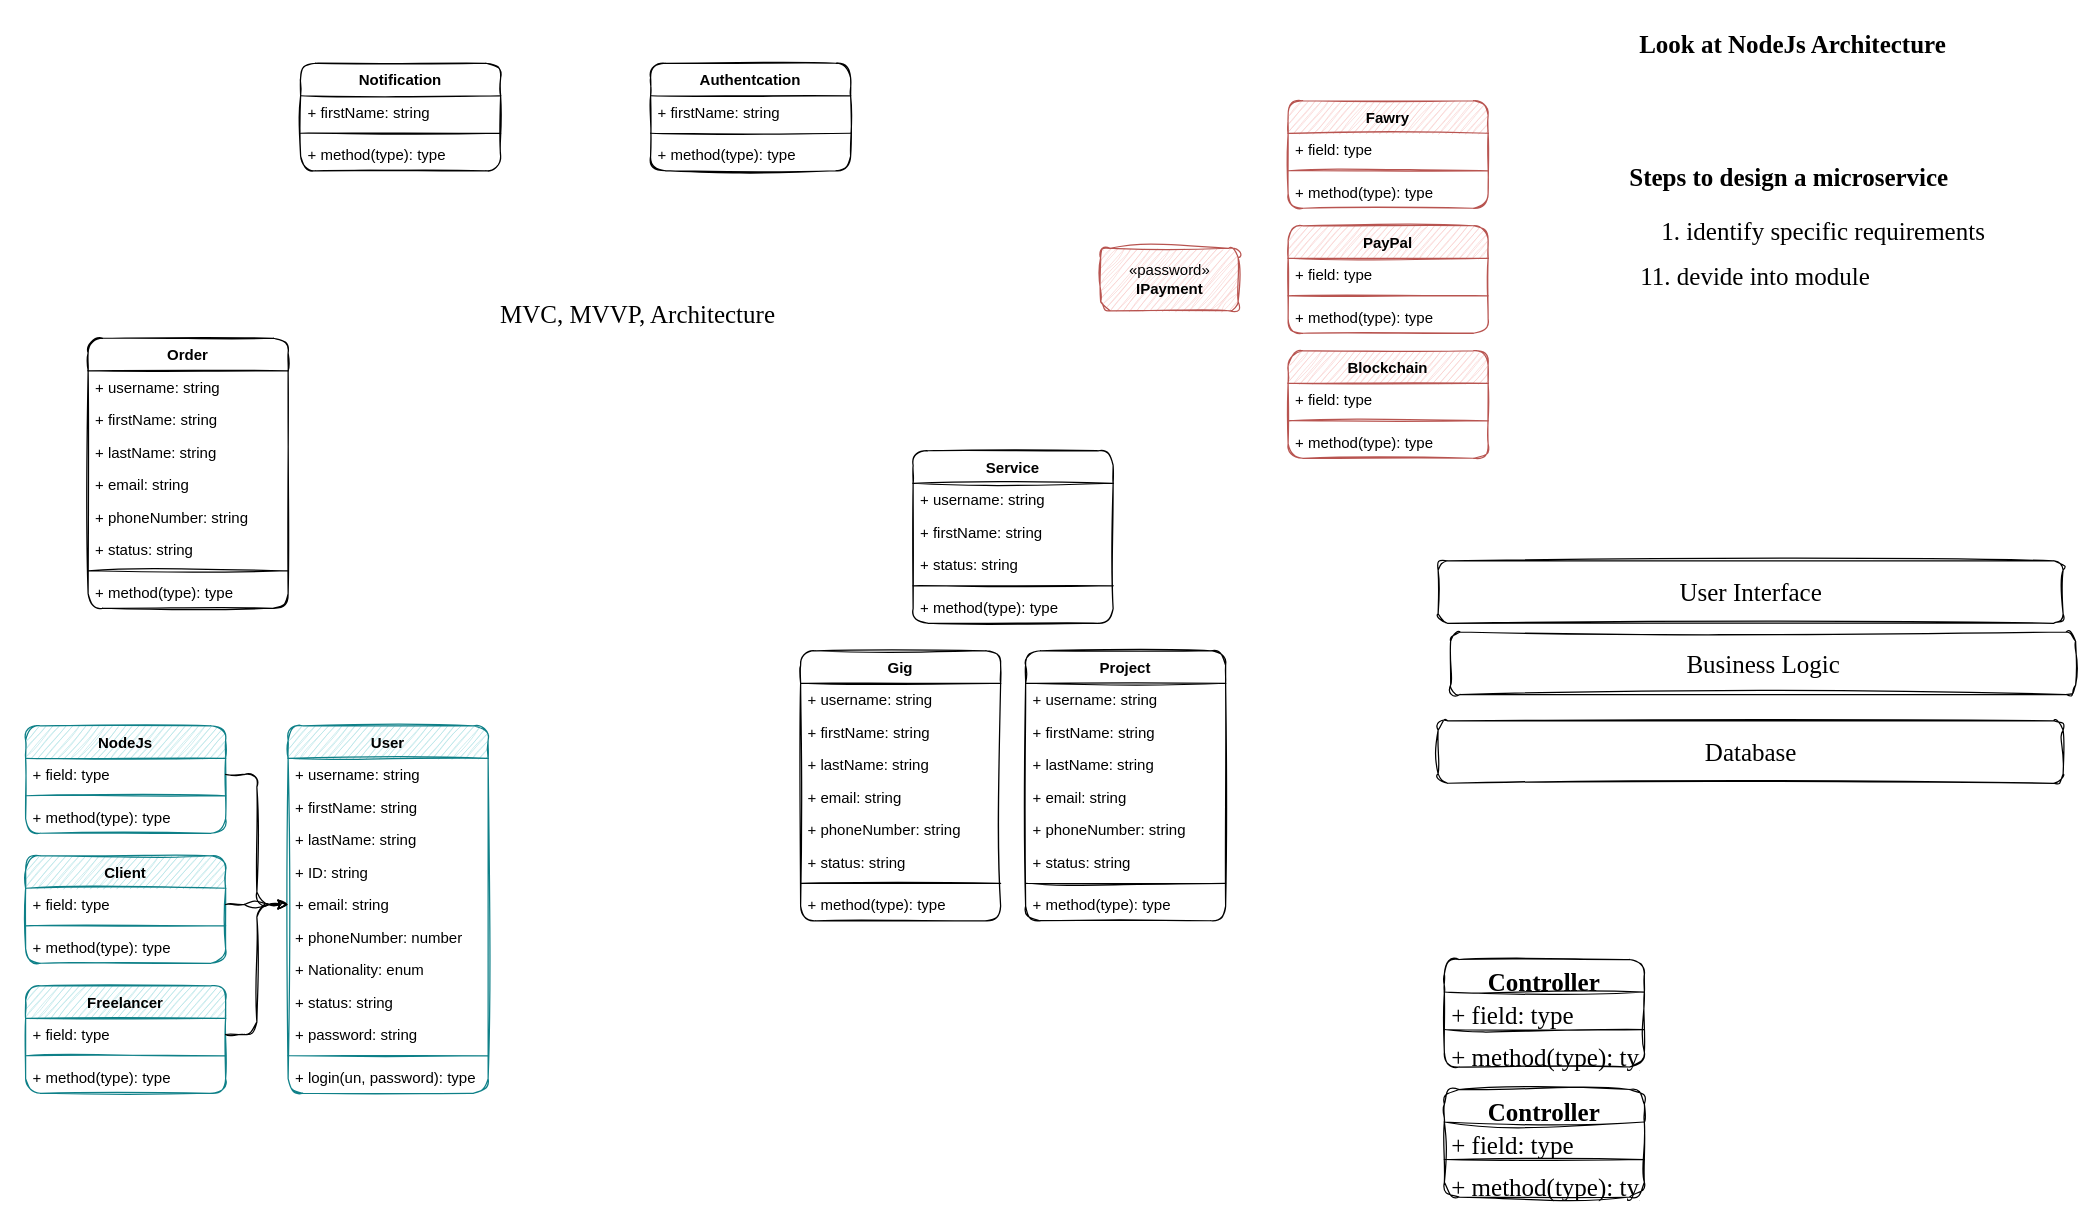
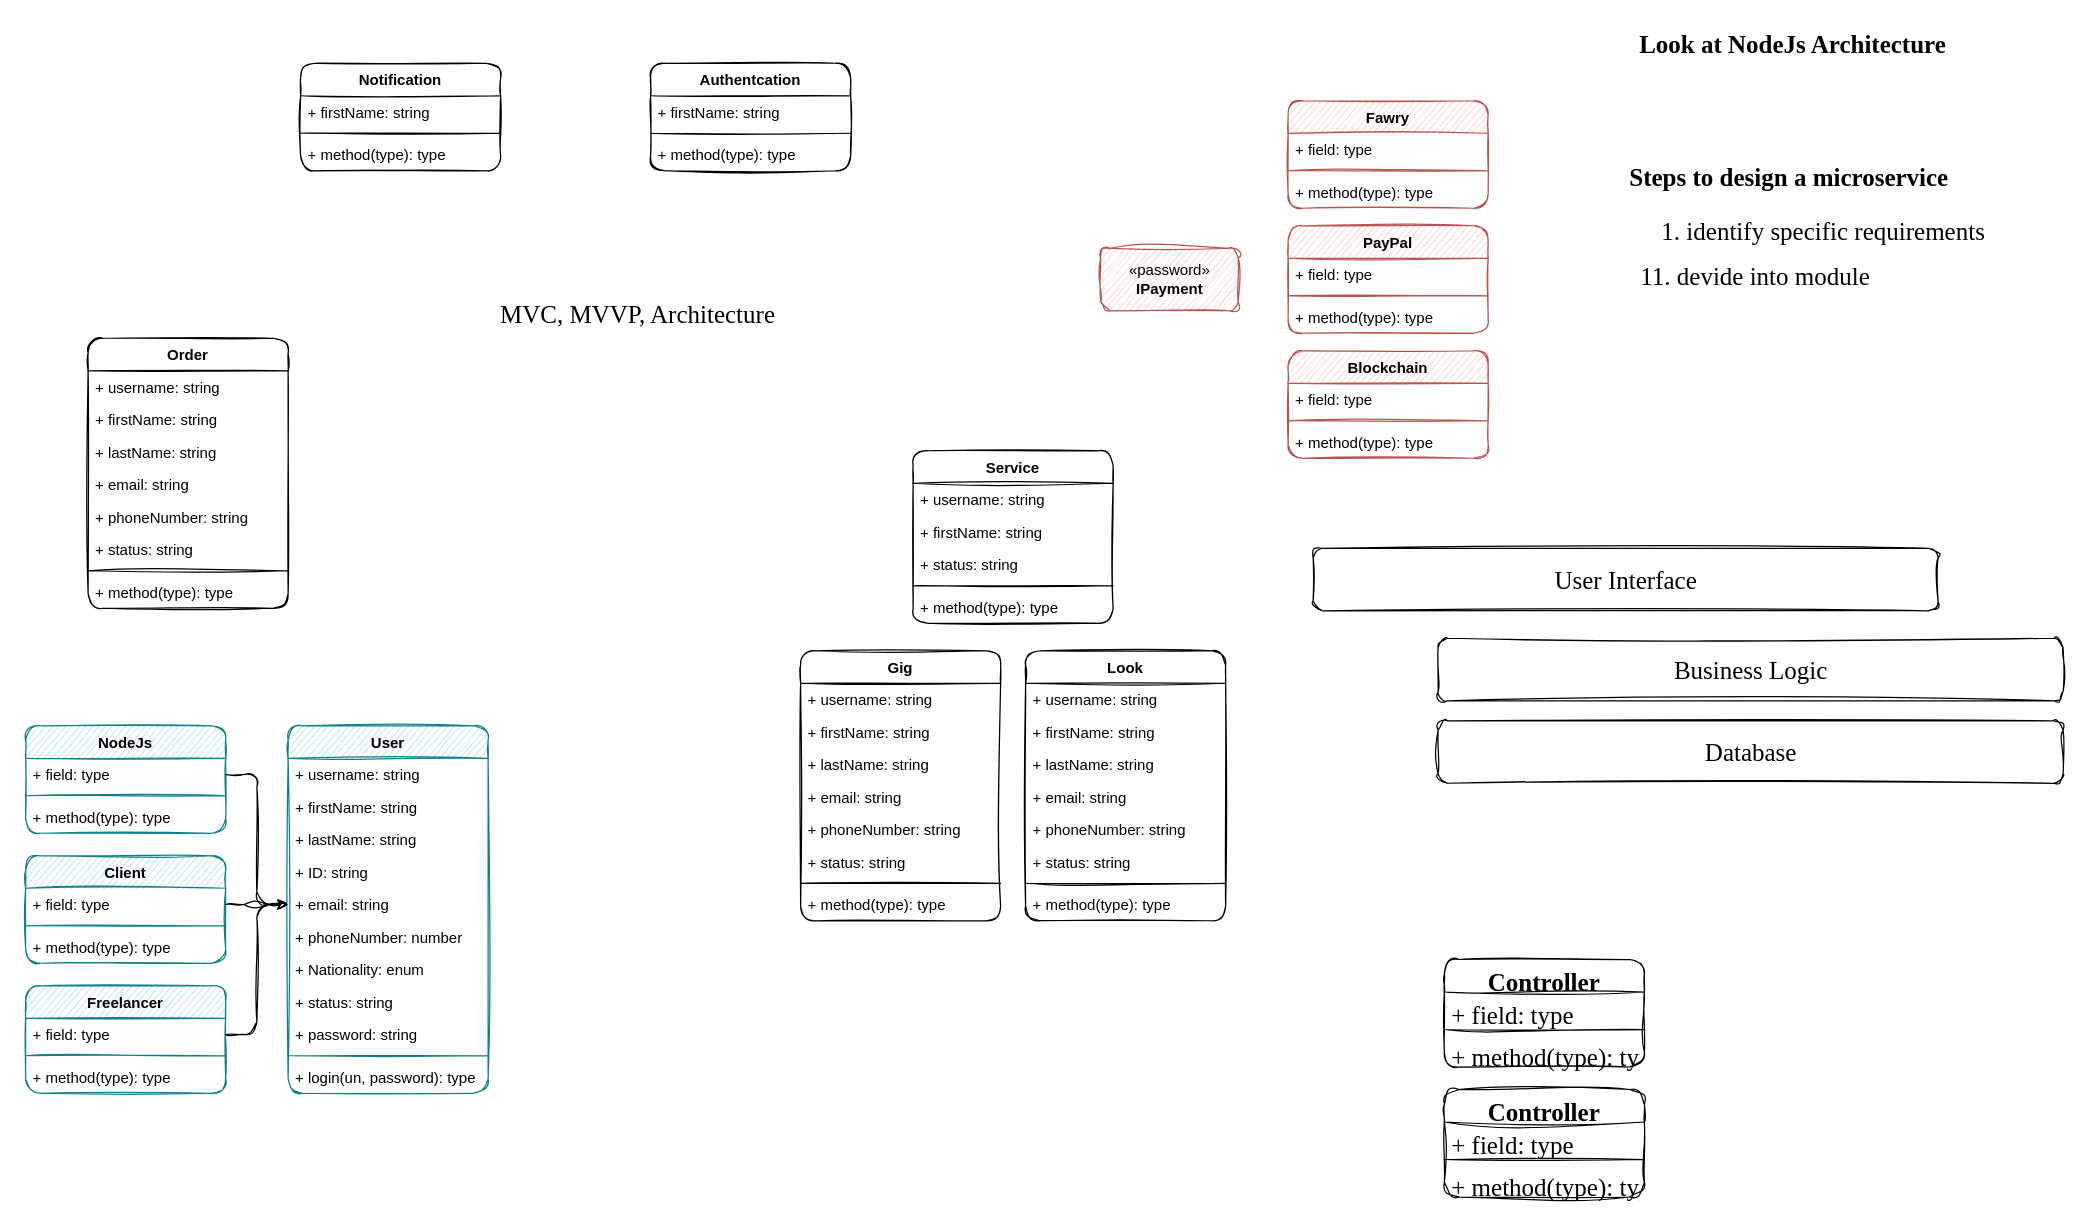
node "User Interface": moved (1751, 592) -> (1626, 579)
node "Business Logic": moved (1763, 663) -> (1751, 669)
node "Project": label "Project" -> "Look"
